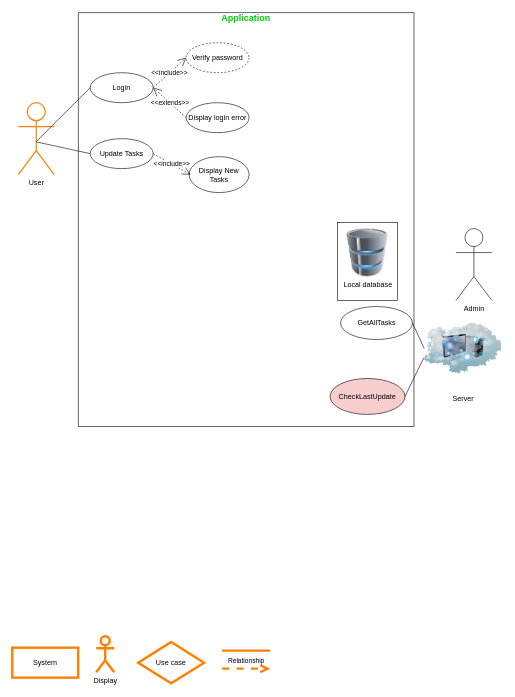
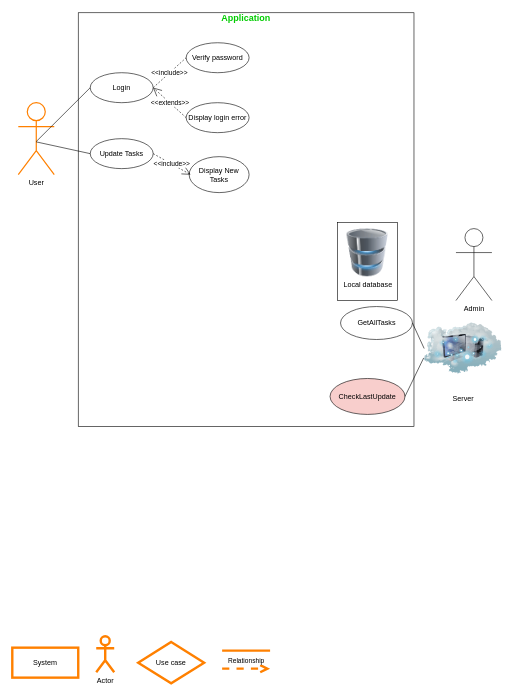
node "Verify password": style dashed -> solid
edge "Login" -> "Verify password": arrowhead open -> none
node "Display": label "Display" -> "Actor"
